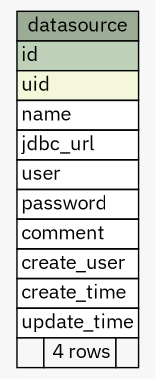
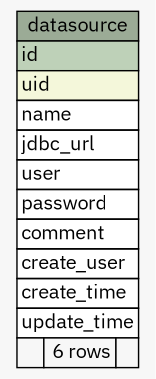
node "datasource": text "4 rows" -> "6 rows"
